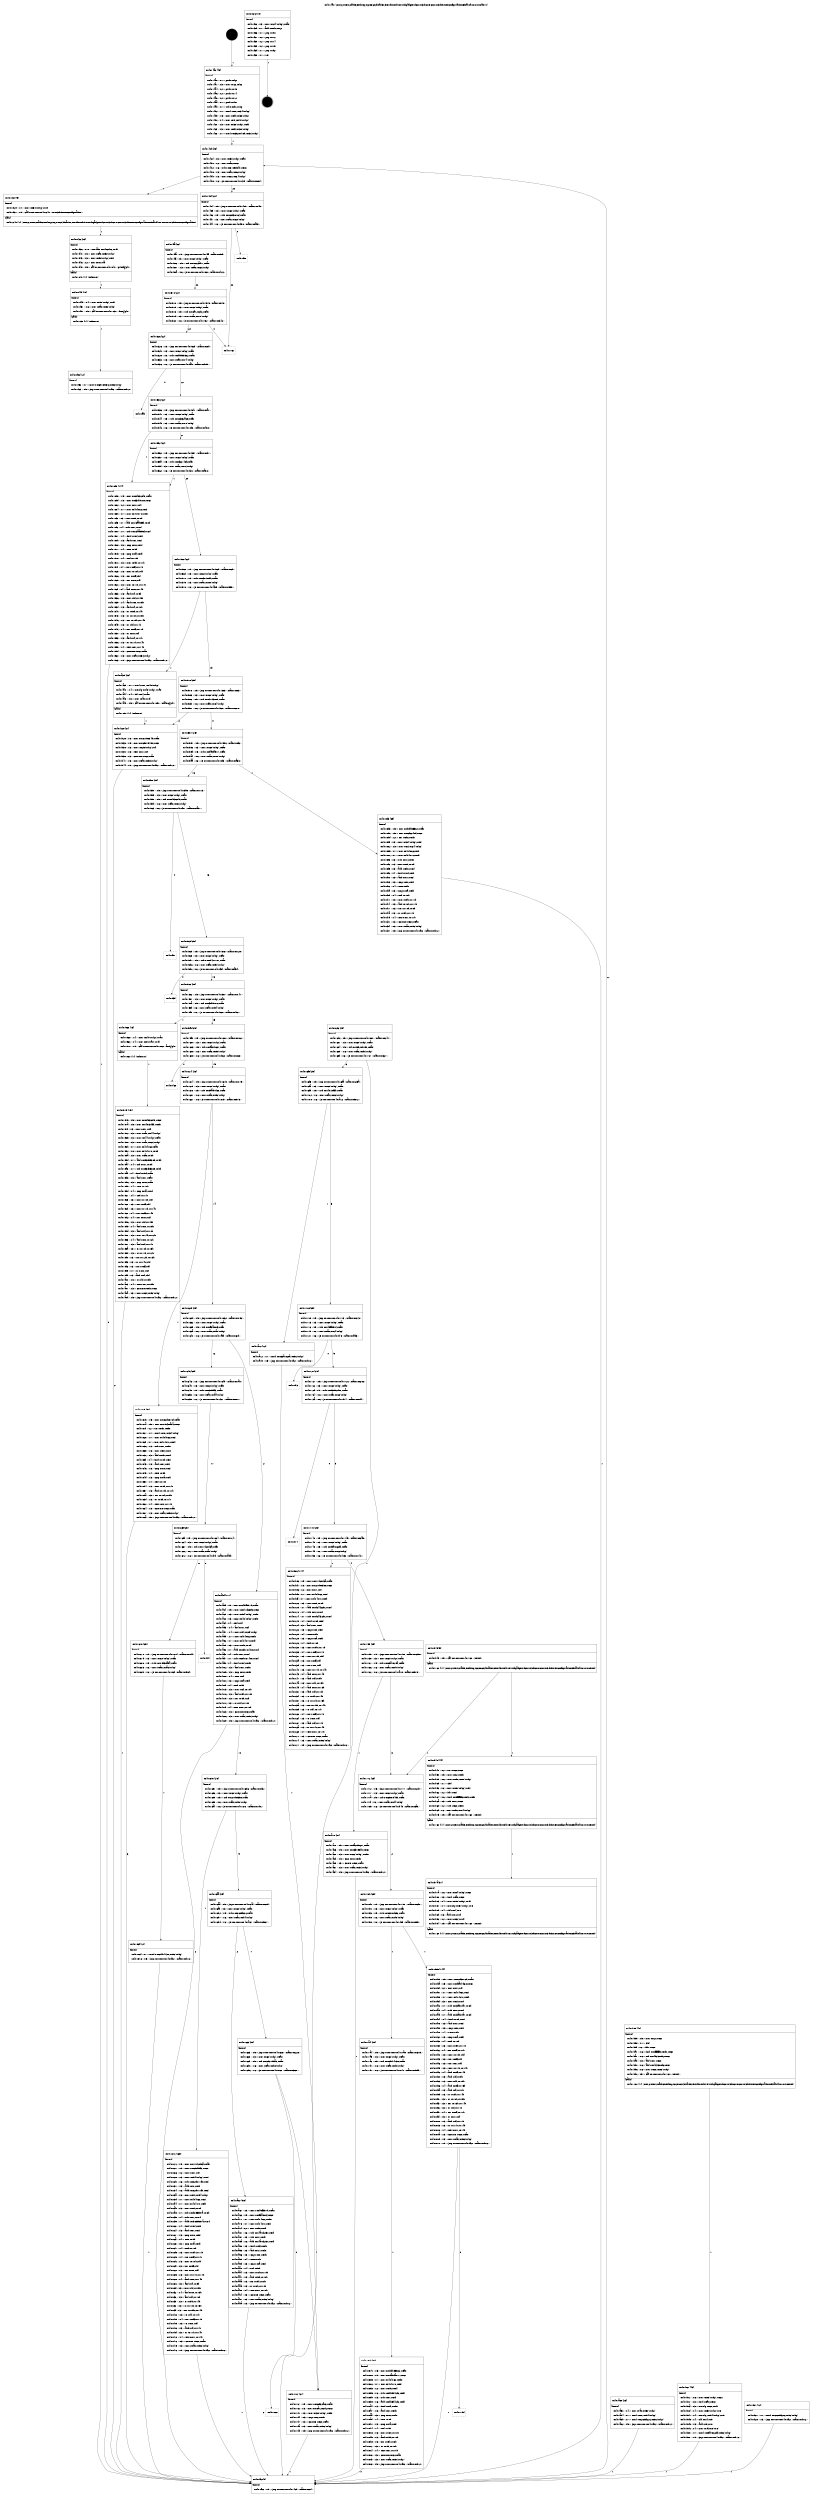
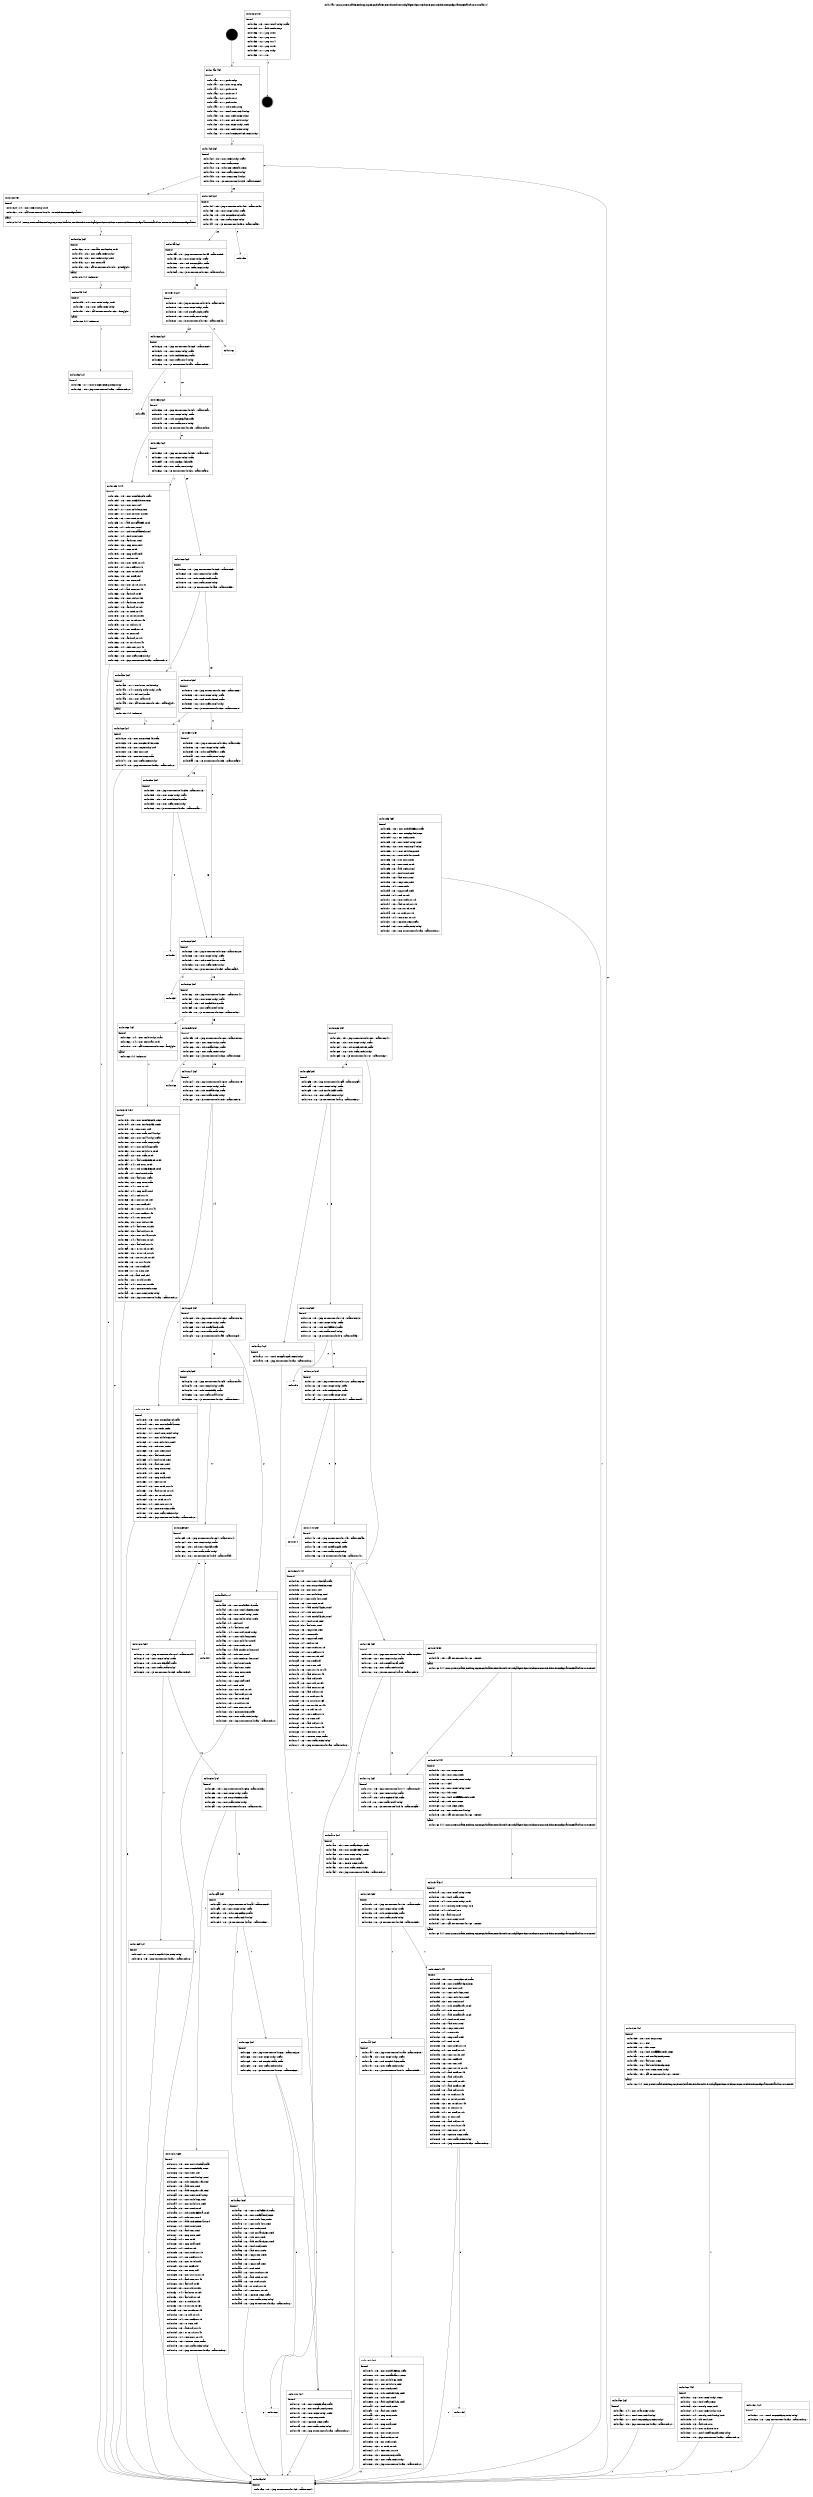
edge "0x4014e4 [22]" -> "0x4017e2": now "0x4014e4 [22]" -> "0x4014fa [22]"
edge "0x401597 [25]" -> "0x401ed3 [89]": now "0x401597 [25]" -> "0x4015c9 [25]"
edge "0x401abf [111]" -> "0x401691 [25]": now "0x401678 [25]" -> "0x401691 [25]"
